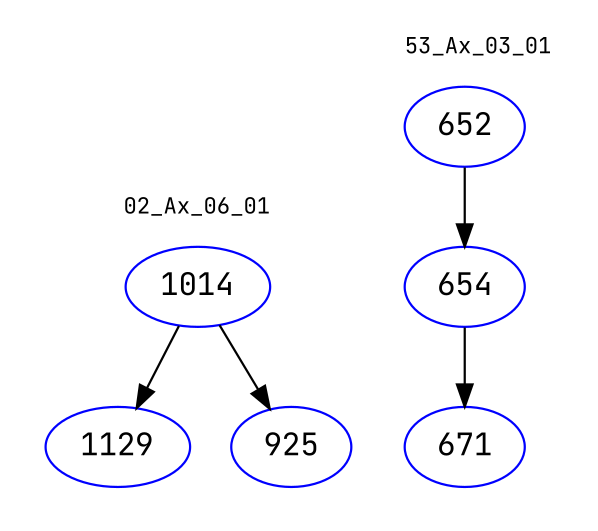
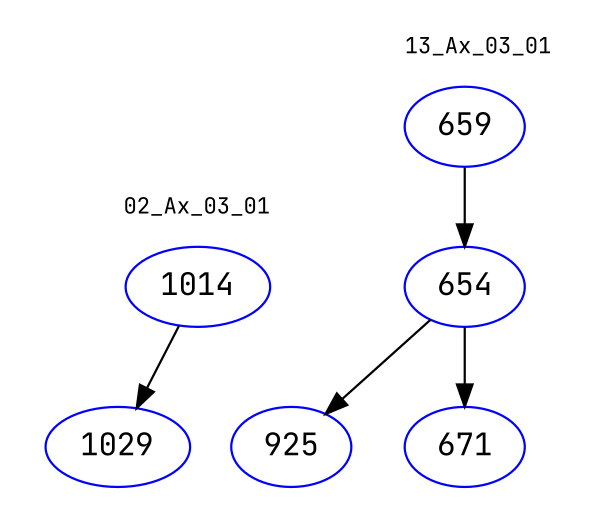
cluster "53_Ax_03_01": label "53_Ax_03_01" -> "13_Ax_03_01"
node "652": label "652" -> "659"
cluster "02_Ax_06_01": label "02_Ax_06_01" -> "02_Ax_03_01"
edge "1014" -> "925": now "654" -> "925"
node "1129": label "1129" -> "1029"
